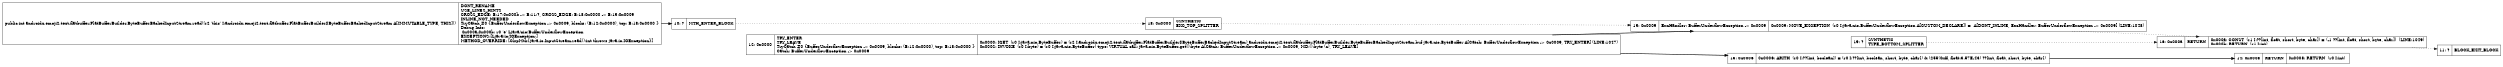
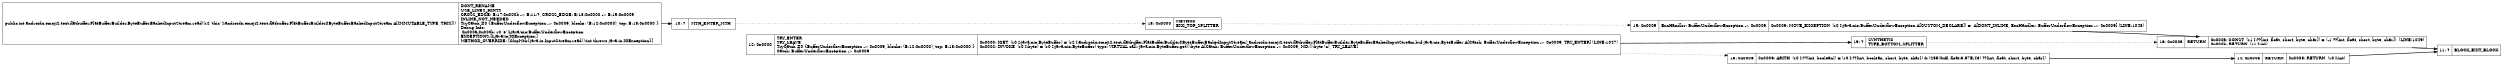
node "18: 0x0000": text "SYNTHETIC" -> "METHOD"
node "10: ?": text "MTH_ENTER_BLOCK" -> "MTH_ENTER_MTH"
edge "12: 0x0000" -> "15: 0x0009": now "12: 0x0000" -> "19: ?"
edge "15: 0x0009" -> "16: 0x000a": style dotted -> bold
edge "16: 0x000a" -> "11: ?": style dotted -> bold
edge "12: 0x0000" -> "13: 0x0006": style bold -> dotted
edge "14: 0x0008" -> "11: ?": added
